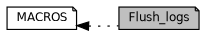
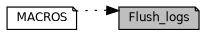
edge "Flush_logs" -> "MACROS": reversed
